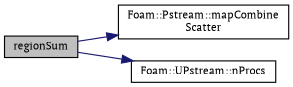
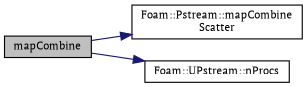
node "regionSum": label "regionSum" -> "mapCombine"
